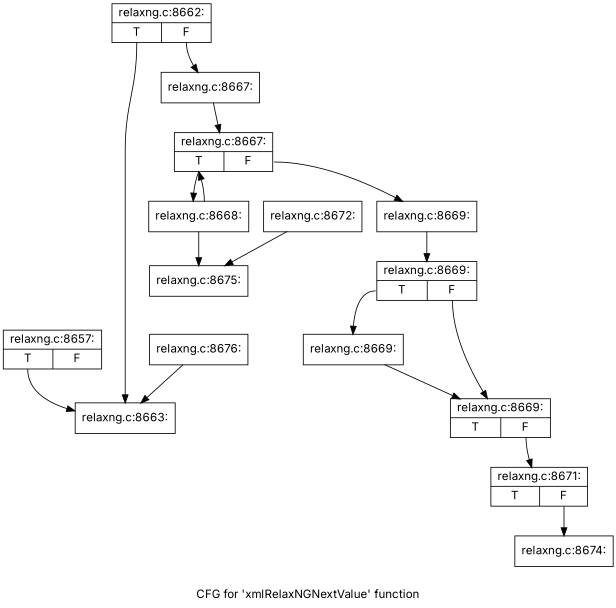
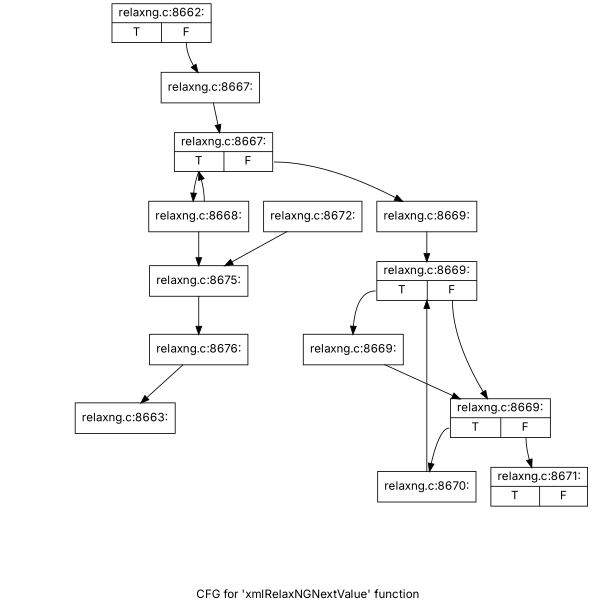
edge "relaxng.c:8662:" -> "relaxng.c:8663:": removed
edge "relaxng.c:8675:" -> "relaxng.c:8676:": added
node "relaxng.c:8657:": removed
node "relaxng.c:8670:": added
node "relaxng.c:8674:": removed
